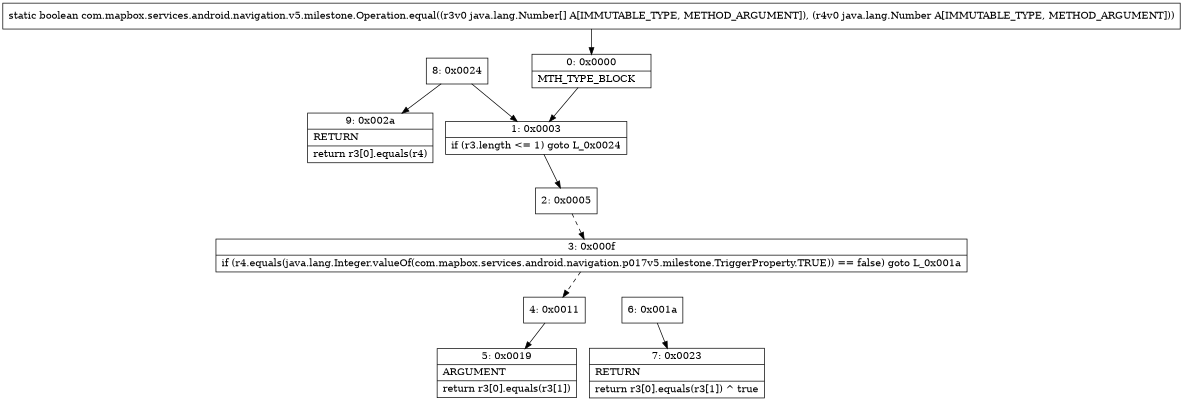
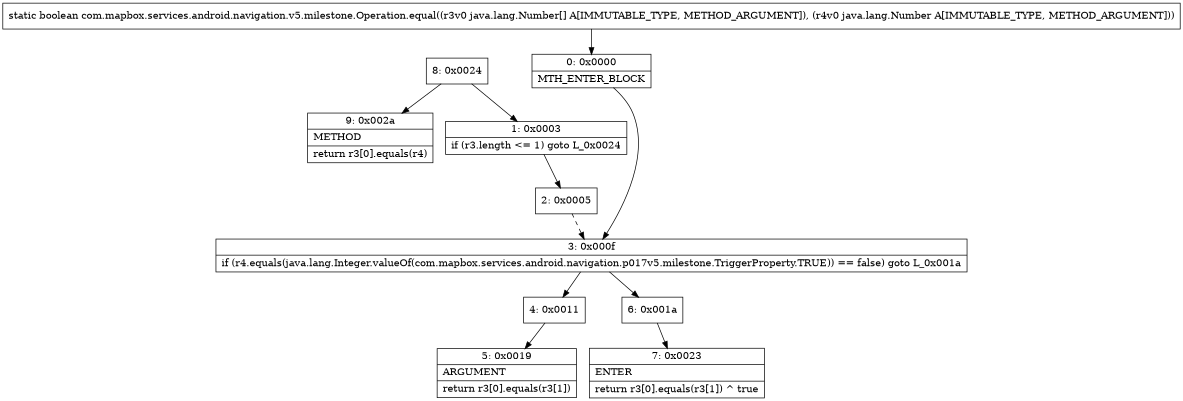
node "0: 0x0000": text "MTH_TYPE_BLOCK" -> "MTH_ENTER_BLOCK"
edge "0: 0x0000" -> "1: 0x0003": now "0: 0x0000" -> "3: 0x000f"
node "9: 0x002a": text "RETURN" -> "METHOD"
edge "3: 0x000f" -> "4: 0x0011": style dashed -> solid
edge "3: 0x000f" -> "6: 0x001a": added
node "7: 0x0023": text "RETURN" -> "ENTER"
